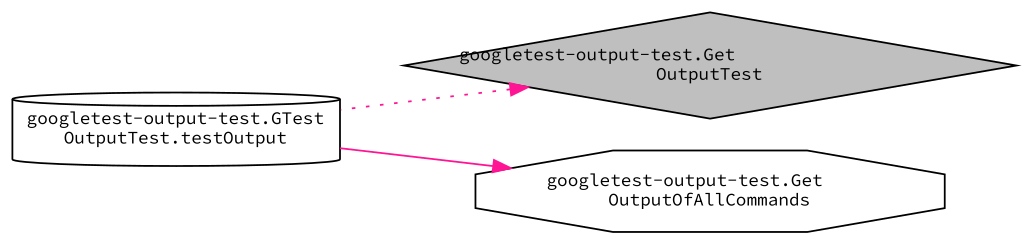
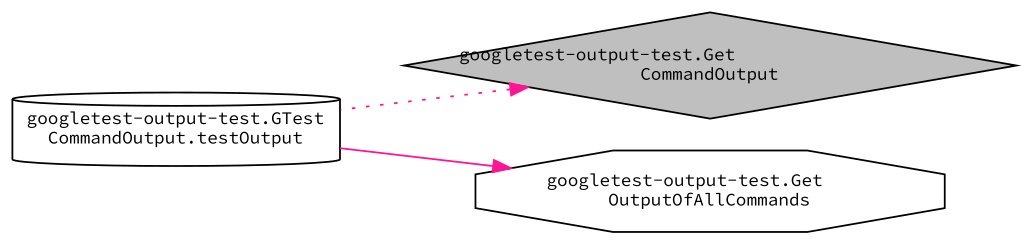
node "googletest-output-test.Get OutputTest": label "googletest-output-test.Get OutputTest" -> "googletest-output-test.Get CommandOutput"
node "googletest-output-test.GTest OutputTest.testOutput": label "googletest-output-test.GTest OutputTest.testOutput" -> "googletest-output-test.GTest CommandOutput.testOutput"
